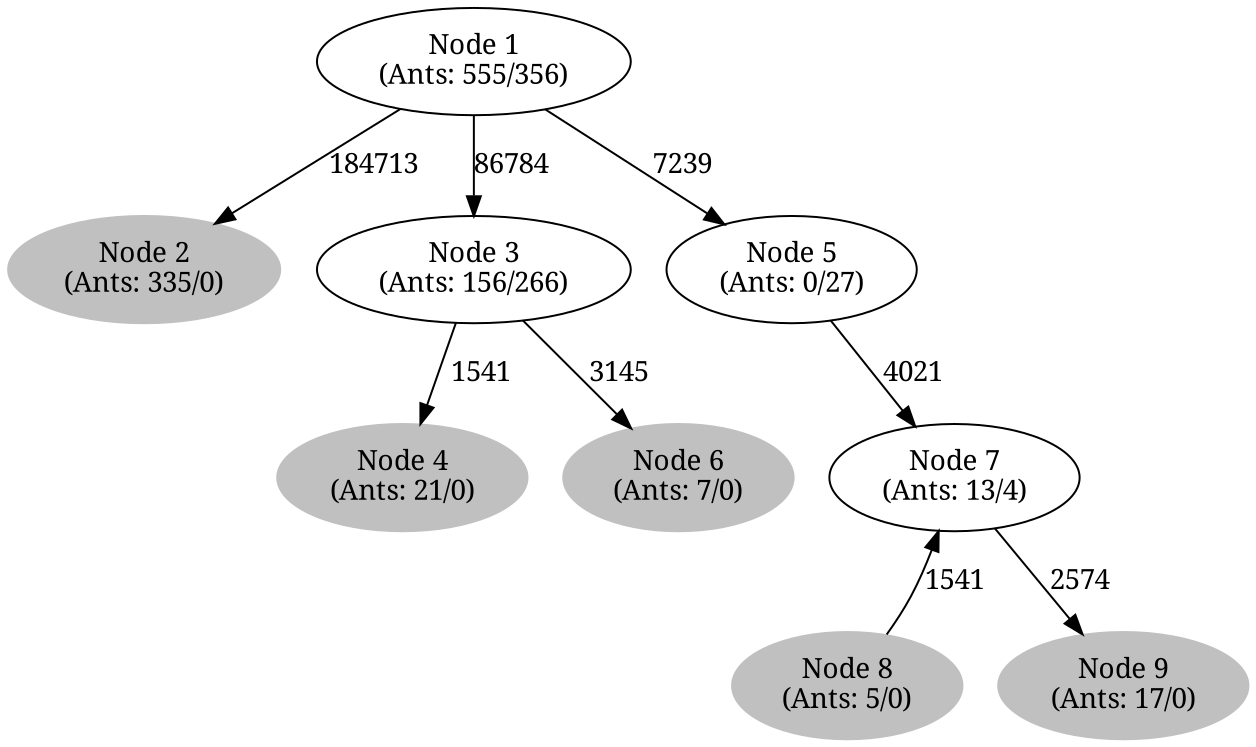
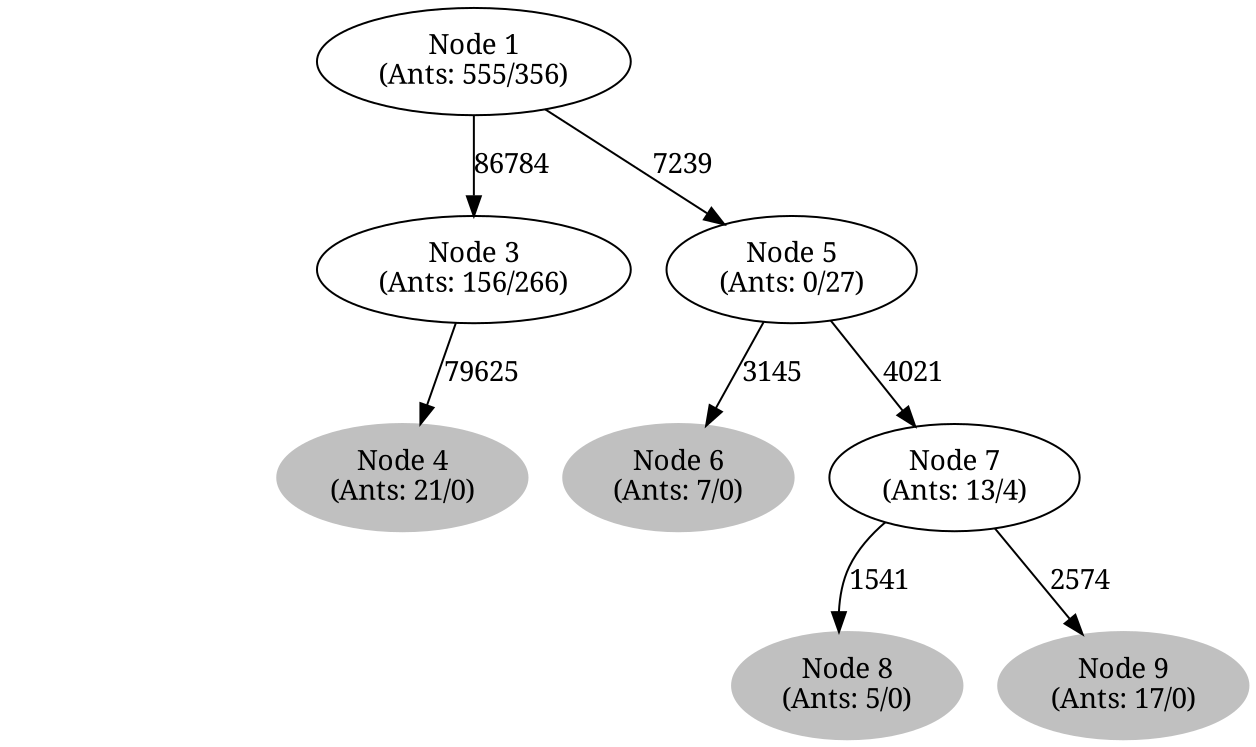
node "Node 2 (Ants: 335/0)": removed
edge "Node 3 (Ants: 156/266)" -> "Node 6 (Ants: 7/0)": now "Node 5 (Ants: 0/27)" -> "Node 6 (Ants: 7/0)"
edge "Node 3 (Ants: 156/266)" -> "Node 4 (Ants: 21/0)": label "1541" -> "79625"
edge "Node 8 (Ants: 5/0)" -> "Node 7 (Ants: 13/4)": reversed
